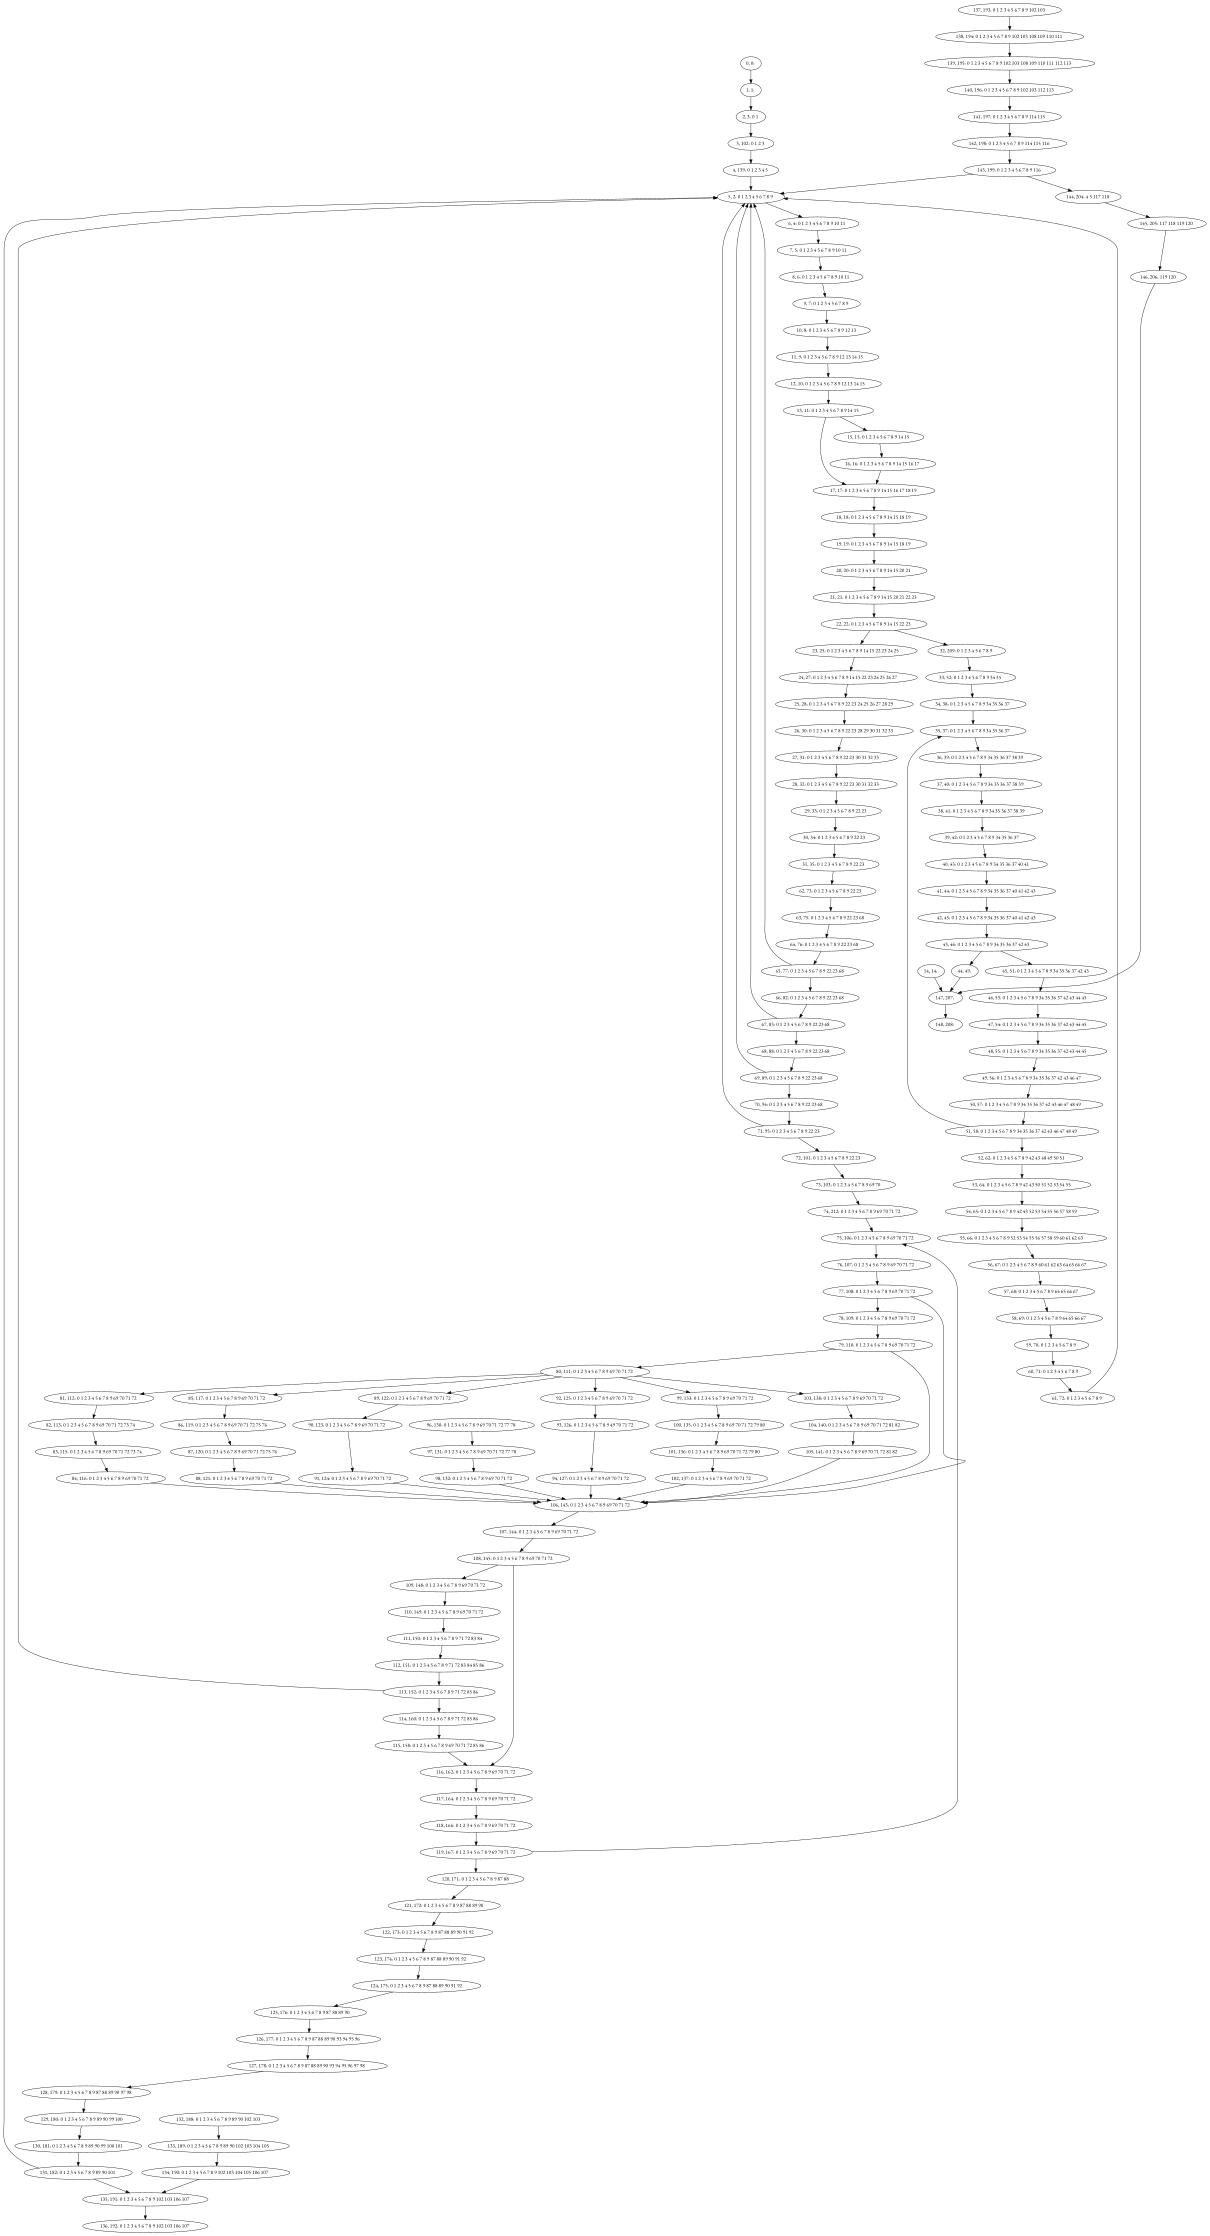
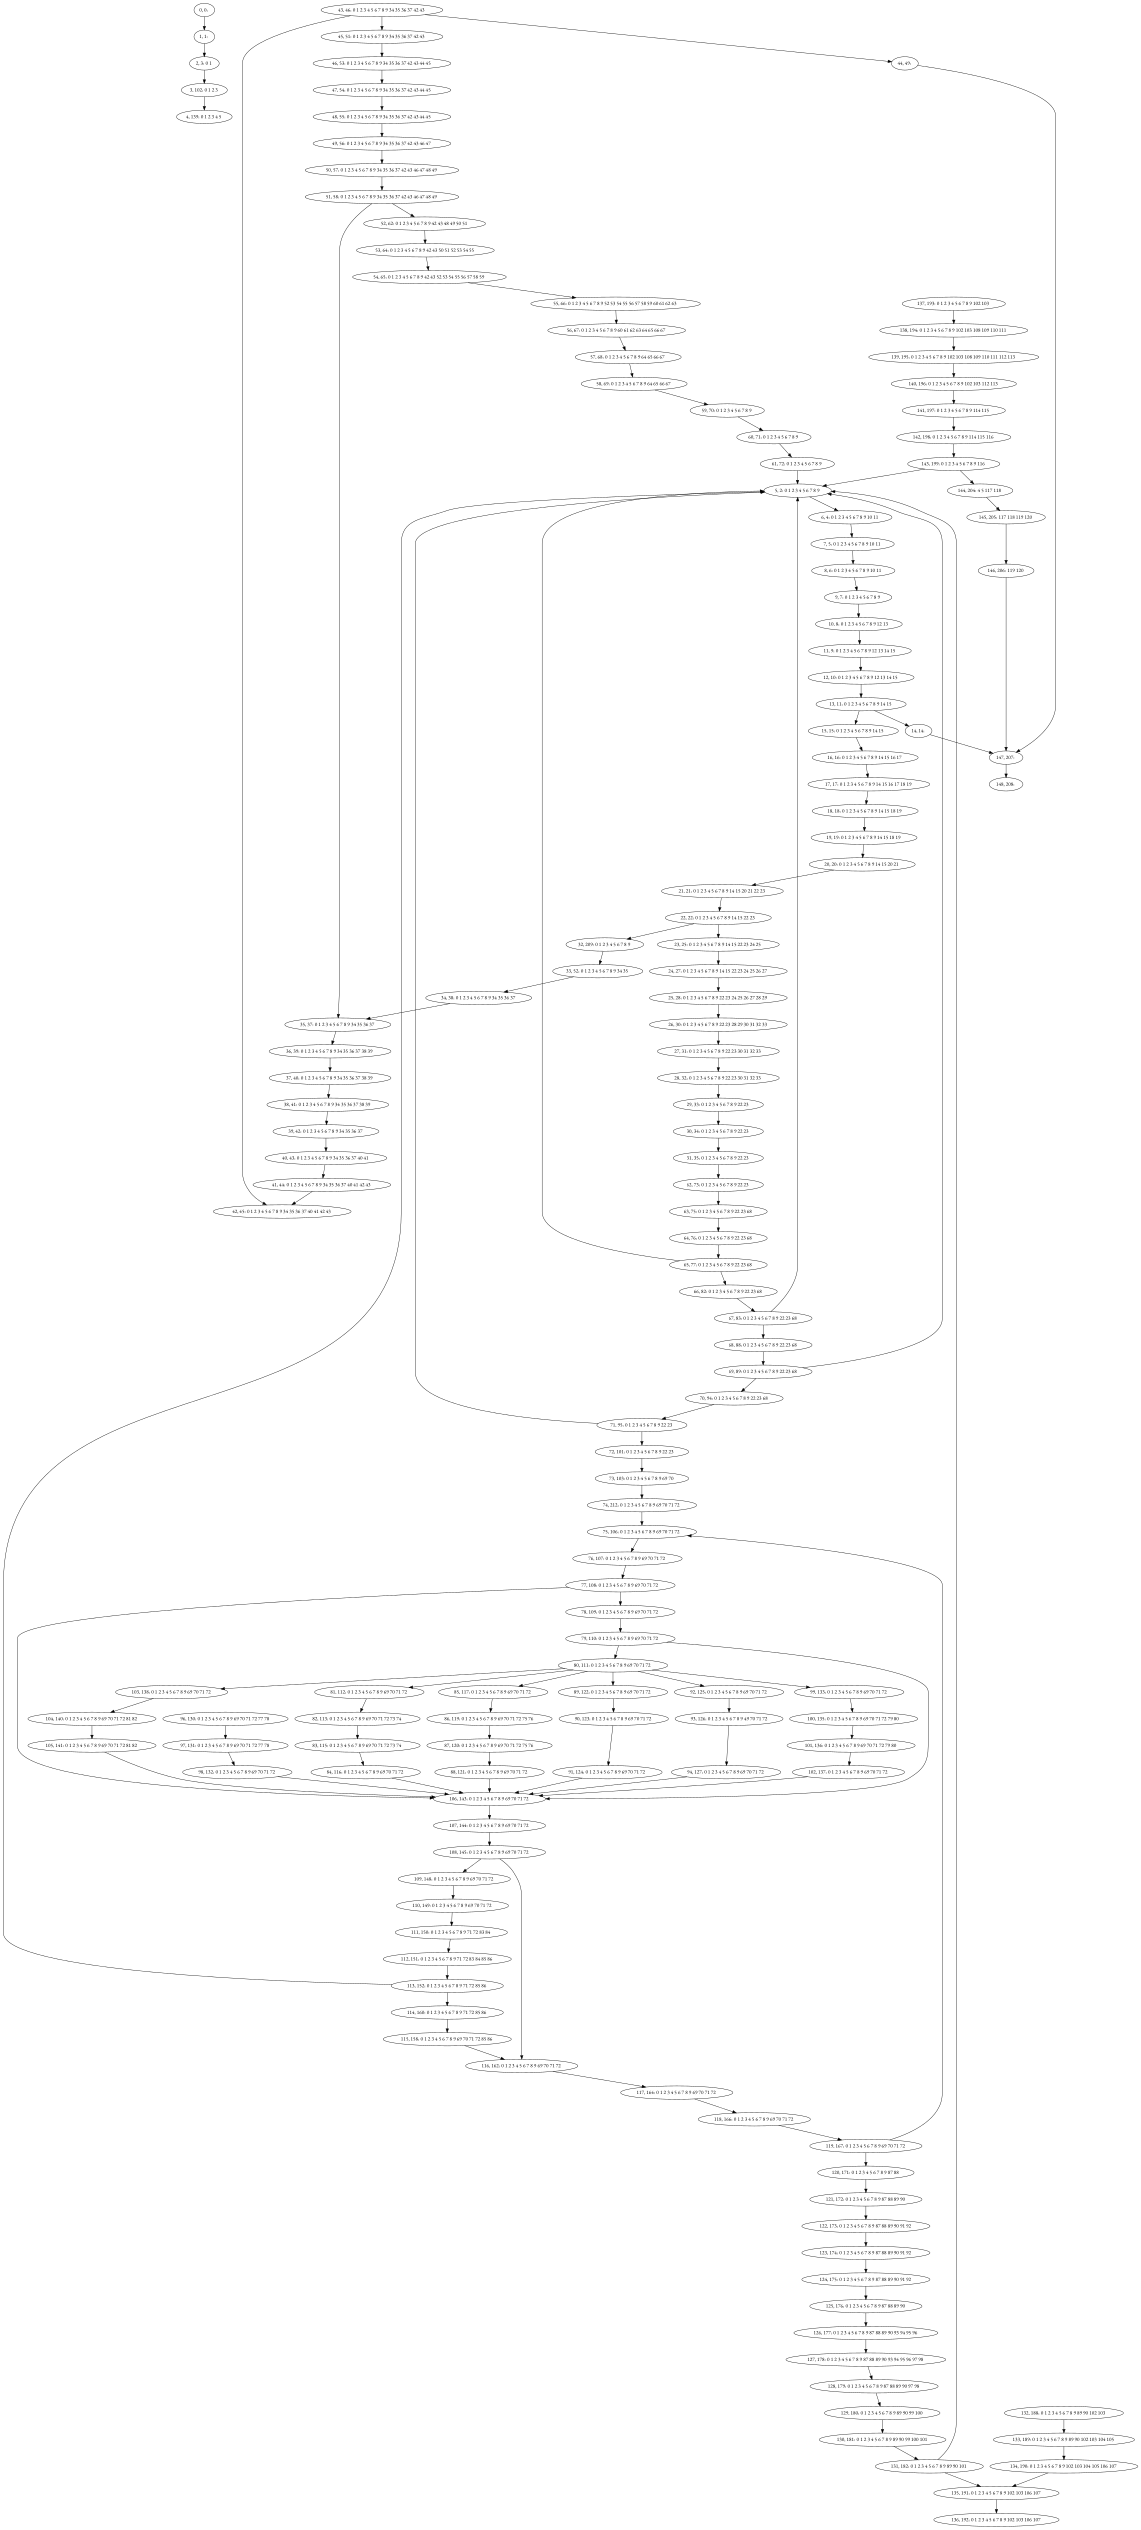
edge "4, 139: 0 1 2 3 4 5" -> "5, 2: 0 1 2 3 4 5 6 7 8 9": removed
edge "13, 11: 0 1 2 3 4 5 6 7 8 9 14 15" -> "17, 17: 0 1 2 3 4 5 6 7 8 9 14 15 16 17 18 19": now "13, 11: 0 1 2 3 4 5 6 7 8 9 14 15" -> "14, 14:"
edge "42, 45: 0 1 2 3 4 5 6 7 8 9 34 35 36 37 40 41 42 43" -> "43, 46: 0 1 2 3 4 5 6 7 8 9 34 35 36 37 42 43": reversed
